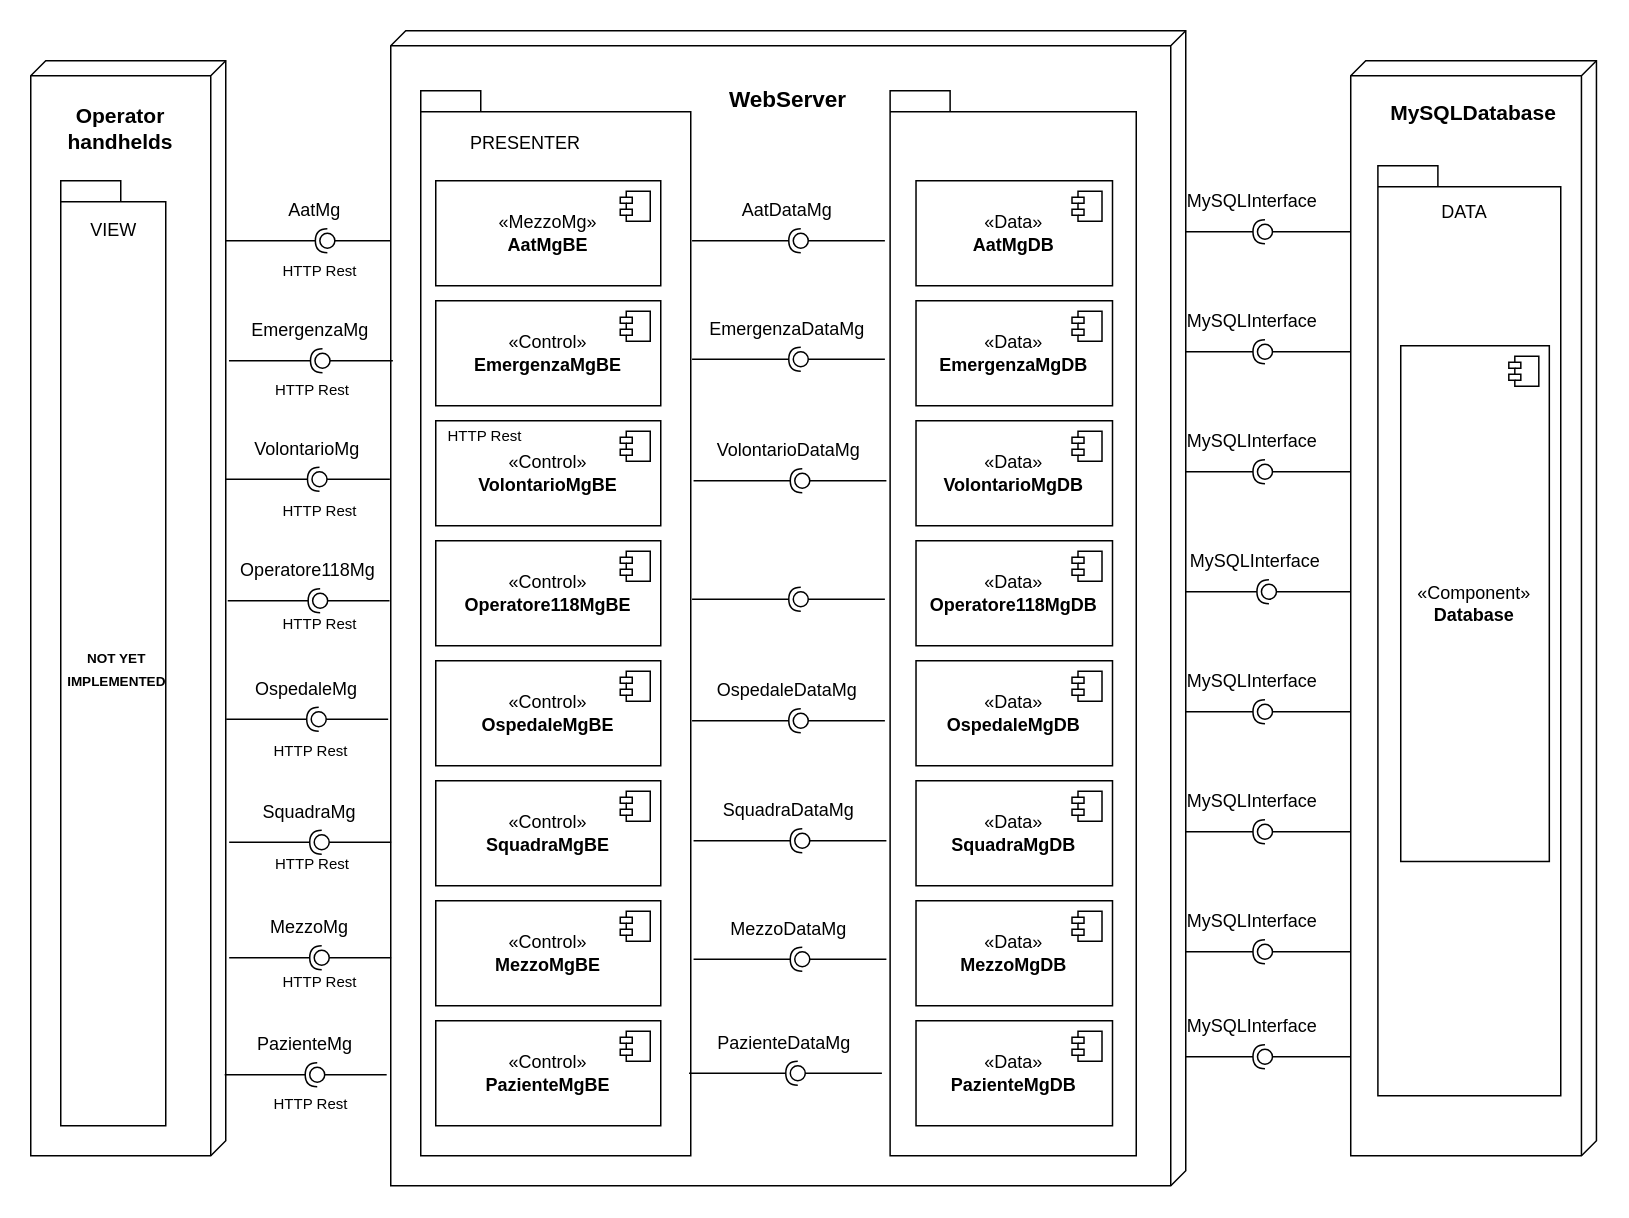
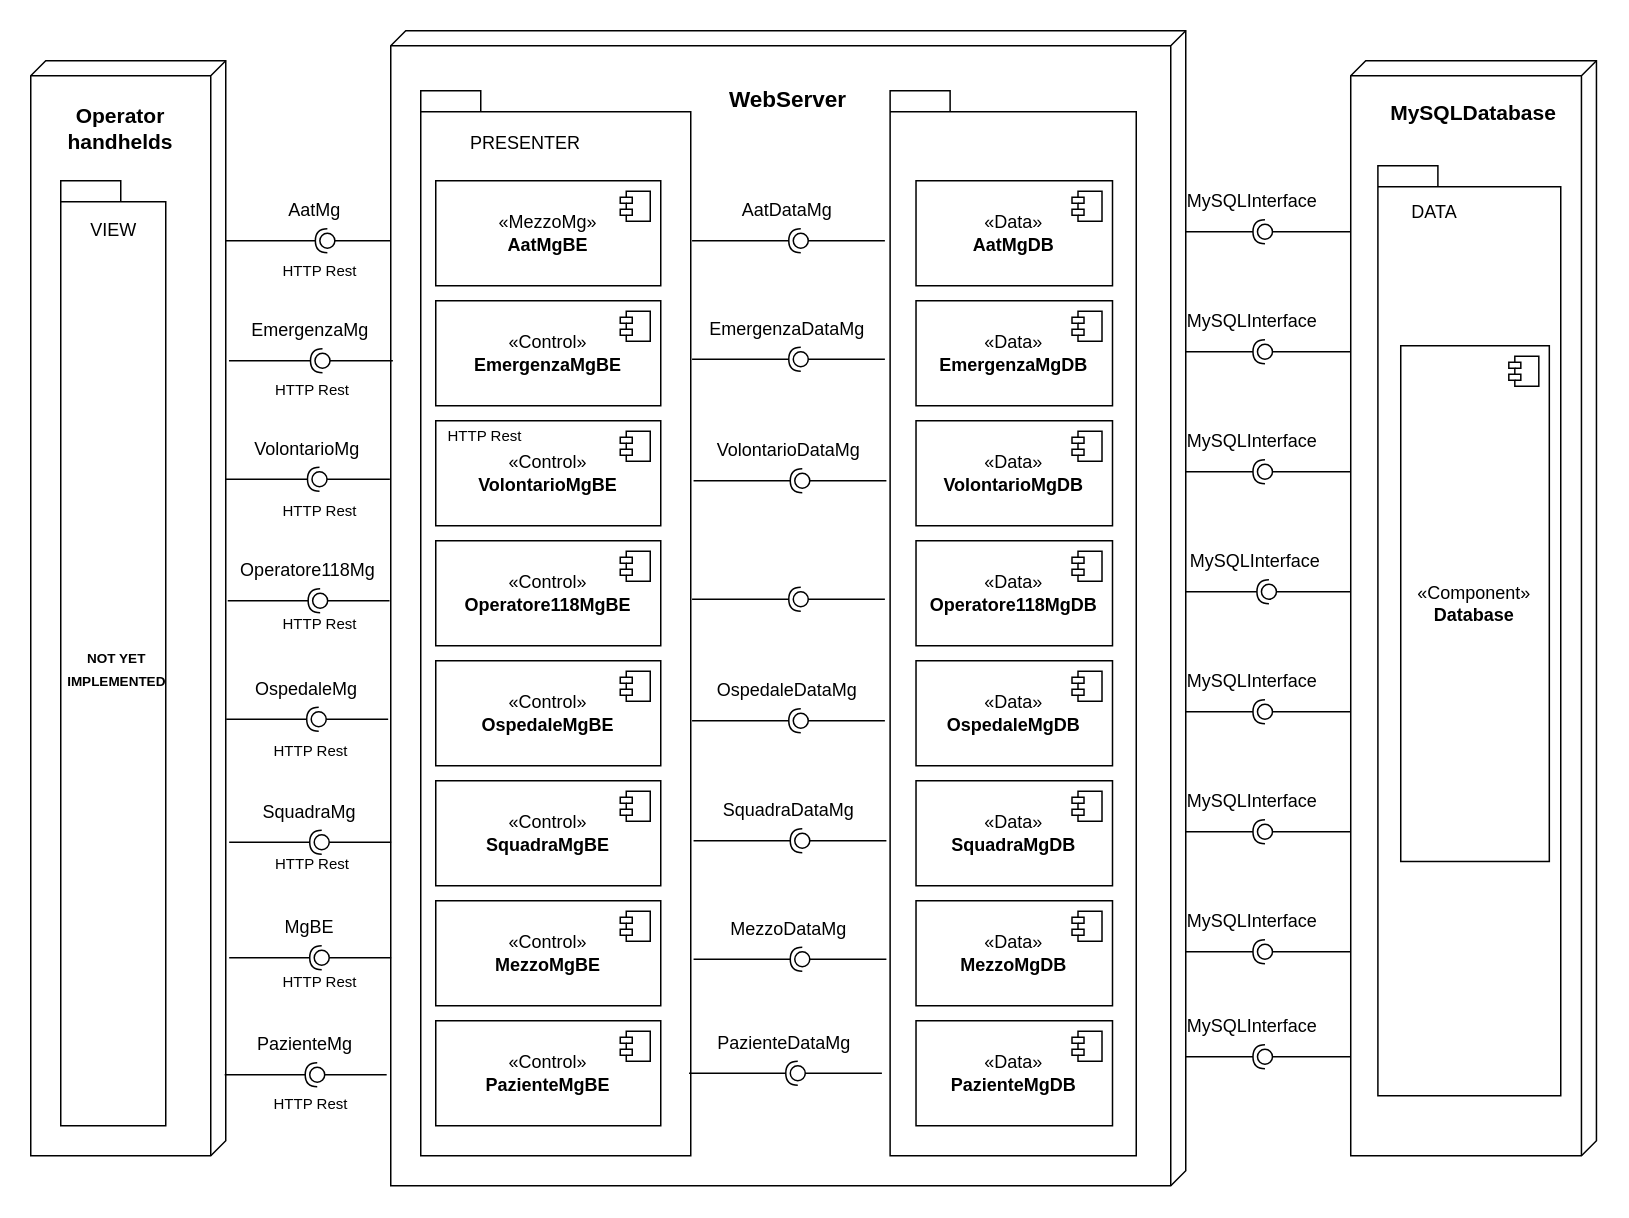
node "DATA": moved (1465, 212) -> (1435, 212)
node "MezzoMg": label "MezzoMg" -> "MgBE"
